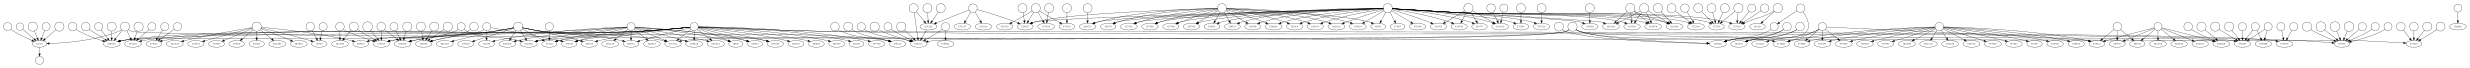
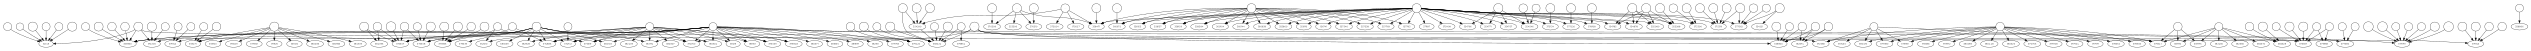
edge "rcfpr1_1_1t_22" -> "odfpr1_1_1t_21": now "rcfpr1_1_1t_22" -> "358900"
edge "fcfpr1_1_1t_18" -> "359100": now "fcfpr1_1_1t_18" -> "359471"
edge "341411" -> "fpfpr1_1_2t_11": reversed
